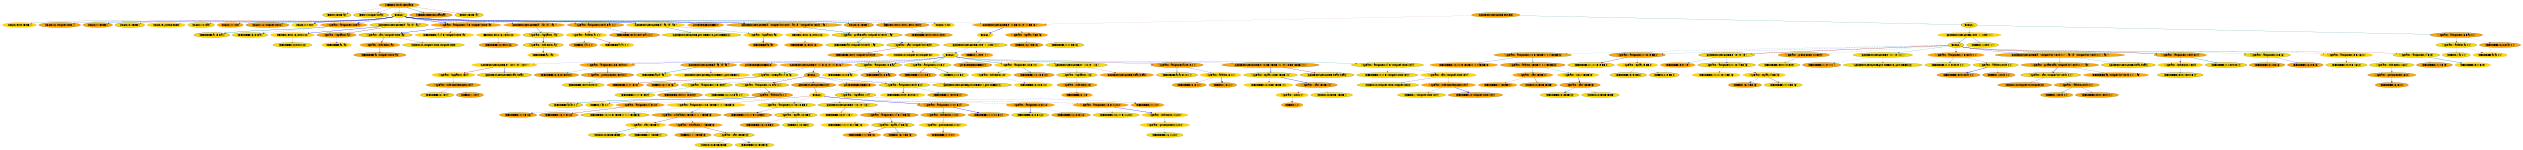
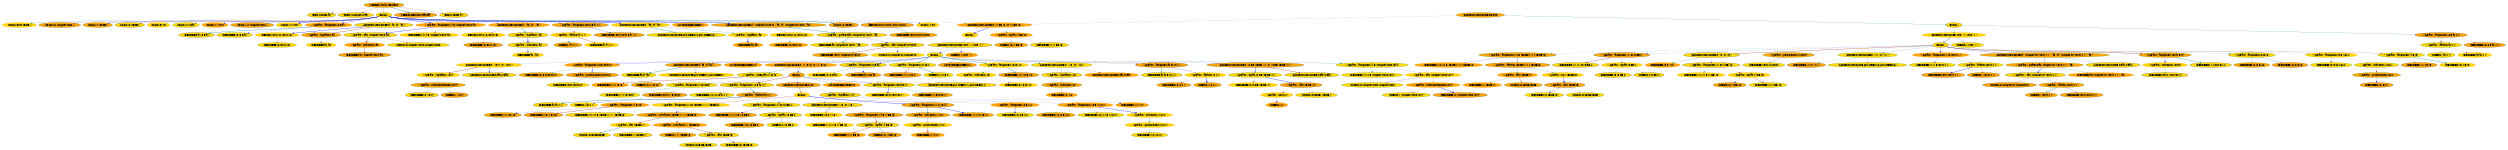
node "(LOCAL,v9: postIncrement)": label "(LOCAL,v9: postIncrement)" -> "(LOCAL,v9: int)"
